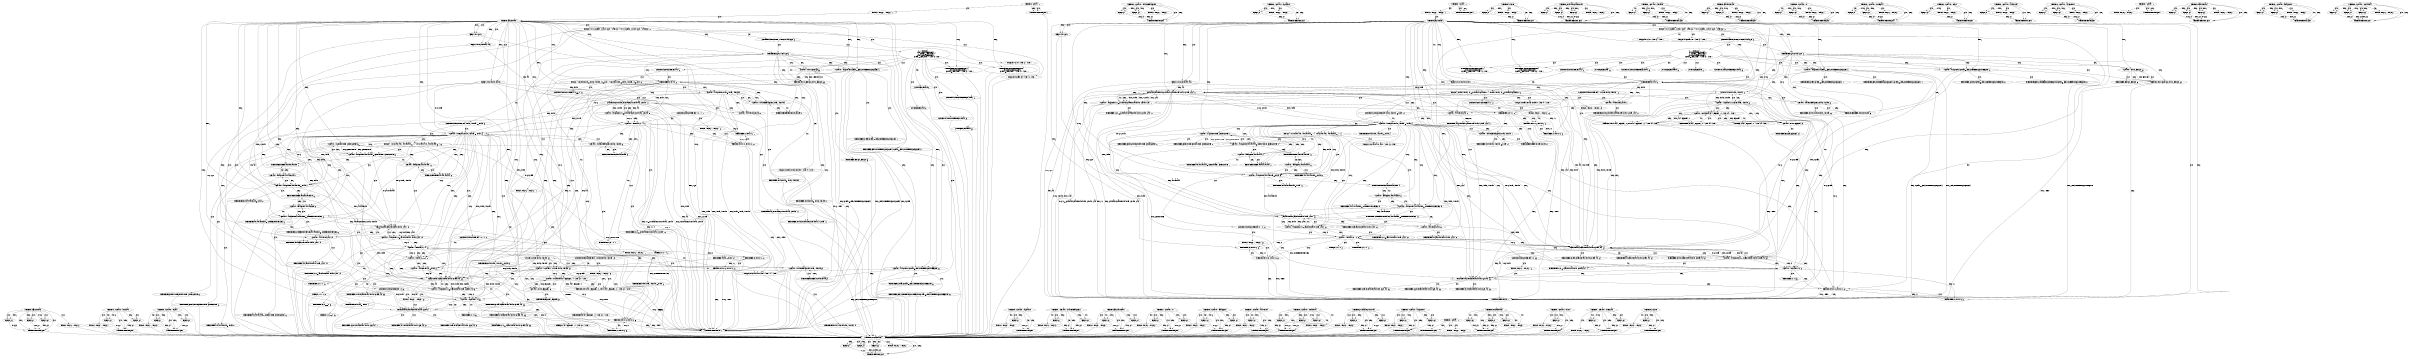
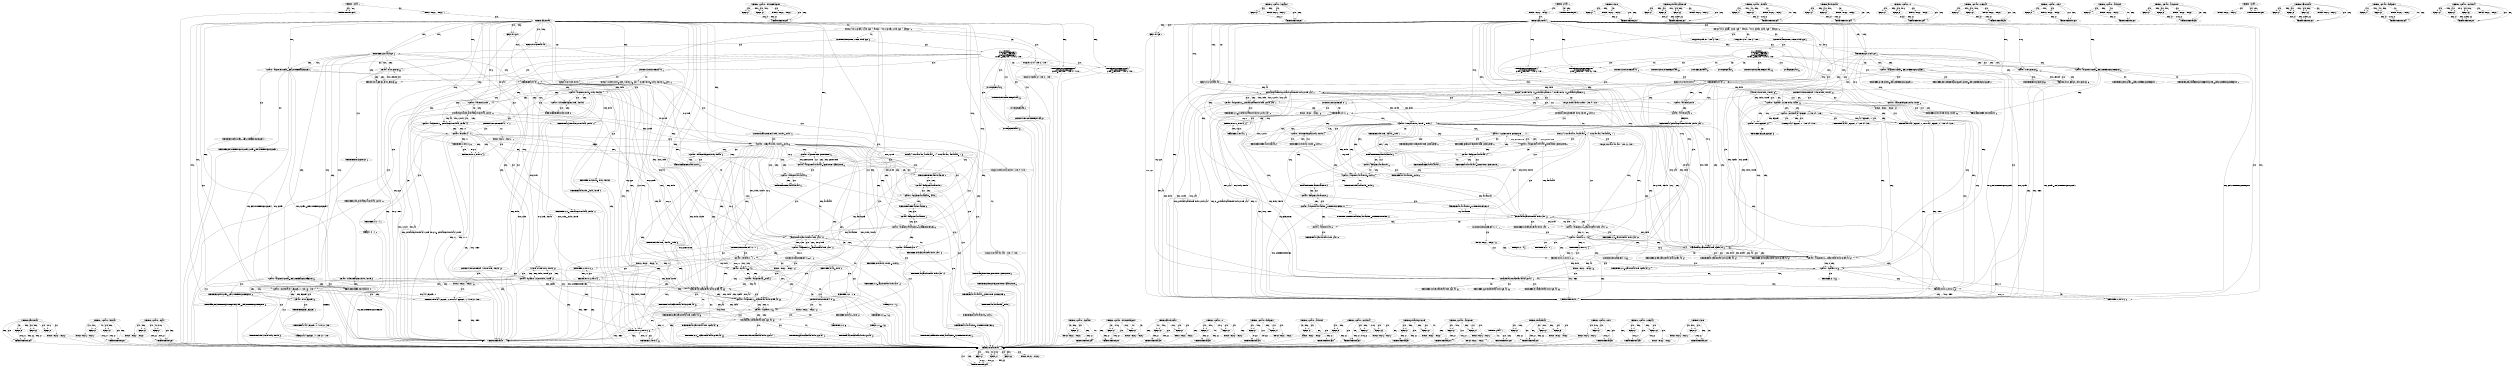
edge "(<operator>.assignment,mode = inode->i_mode)" -> "(posix_acl_equiv_mode,posix_acl_equiv_mode(acl, &mode))": now "(<operator>.assignment,mode = inode->i_mode)" -> "(IDENTIFIER,acl,posix_acl_equiv_mode(acl, &mode))"
node "(IDENTIFIER,mode,posix_acl_update_mode(inode, &mode, &acl))": removed
edge "(CONTROL_STRUCTURE,IF,if (rc == 0))" -> "(<operator>.equals,rc == 0)": added, label "AST:"
